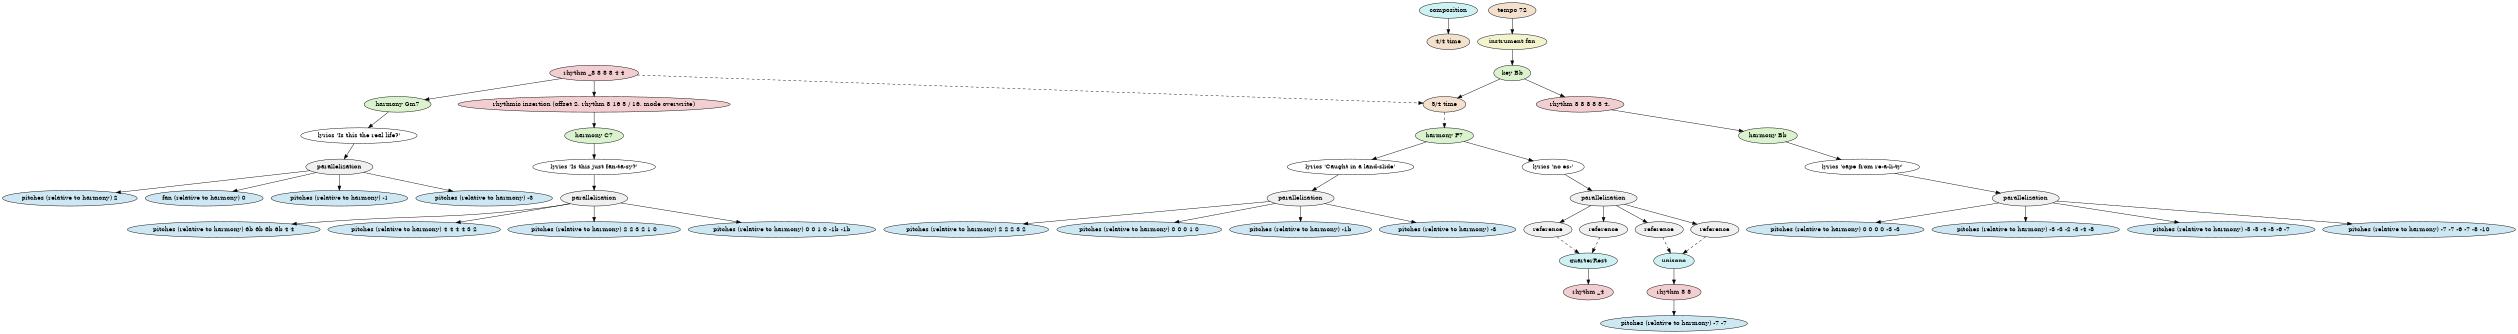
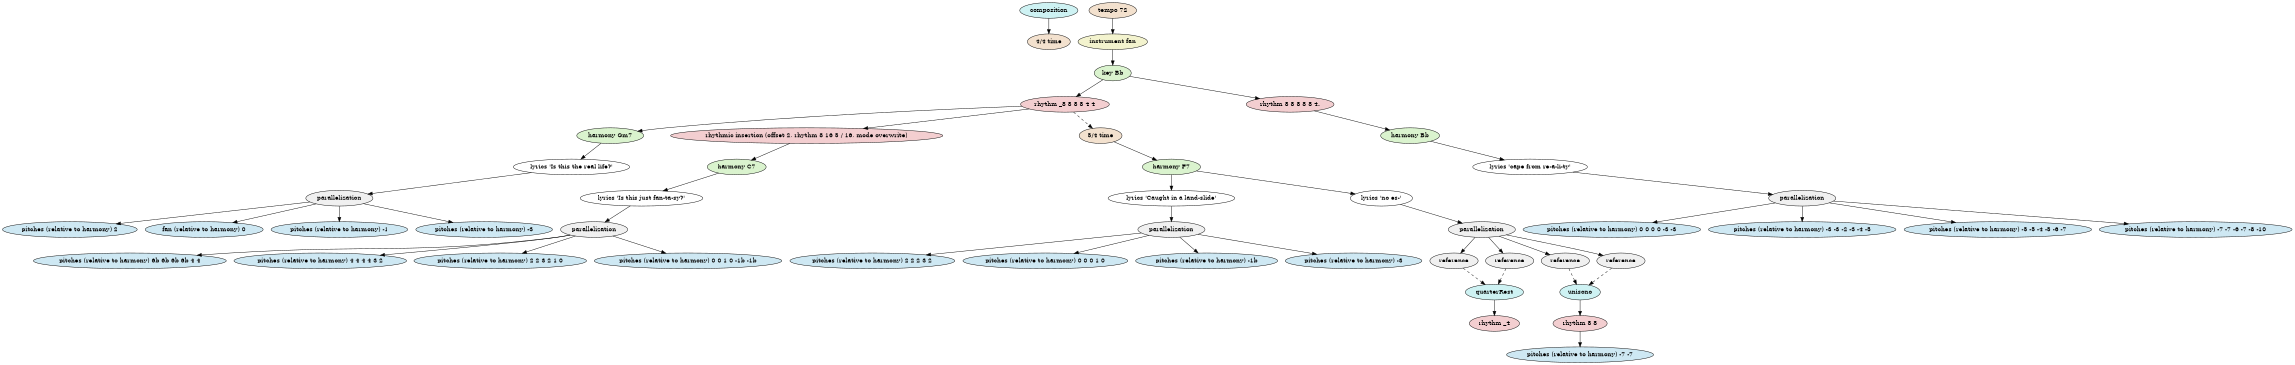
edge "key Bb" -> "5/4 time": now "key Bb" -> "rhythm _8 8 8 8 4 4"
edge "5/4 time" -> "harmony F7": style dashed -> solid
